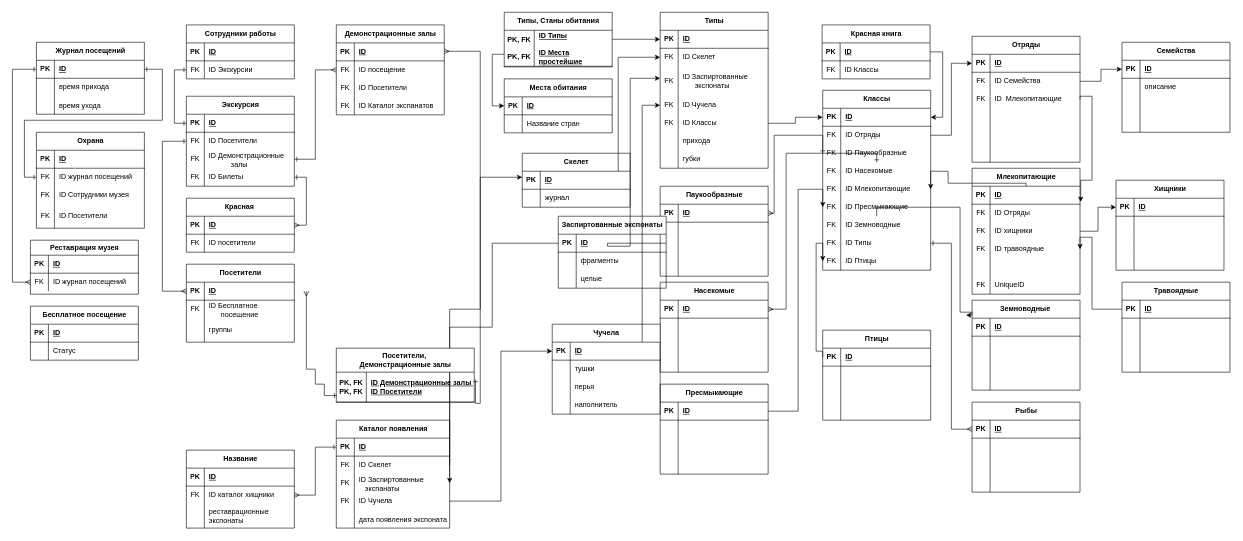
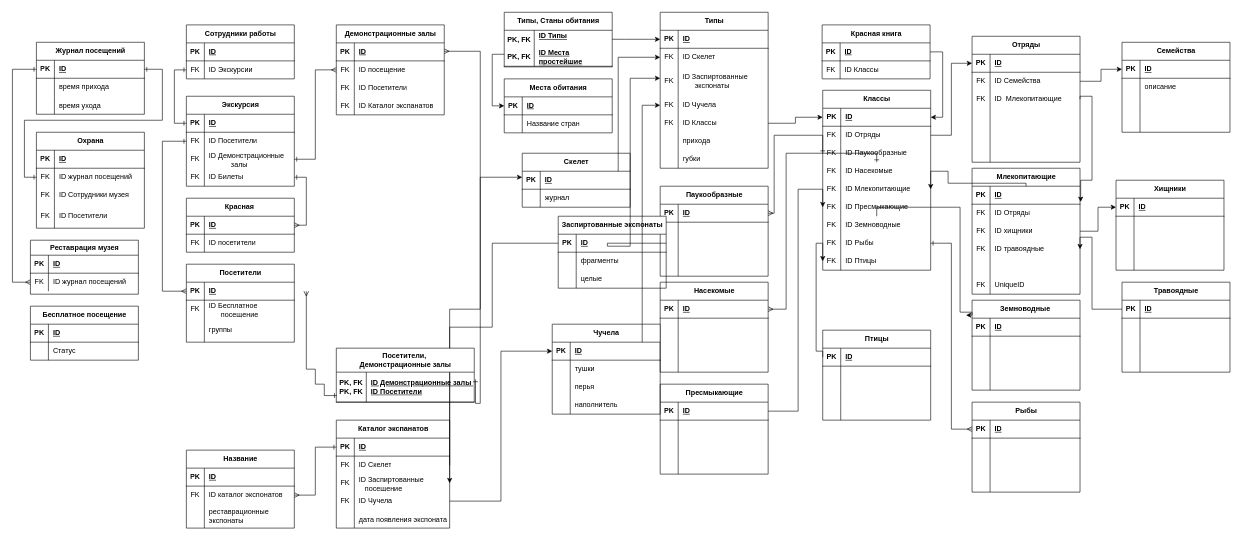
node "ID Типы": label "ID Типы" -> "ID Рыбы"
node "Каталог появления": label "Каталог появления" -> "Каталог экспанатов"
node "ID Заспиртованные экспанаты": label "ID Заспиртованные экспанаты" -> "ID Заспиртованные посещение"
node "ID каталог хищники": label "ID каталог хищники" -> "ID каталог экспонатов"
